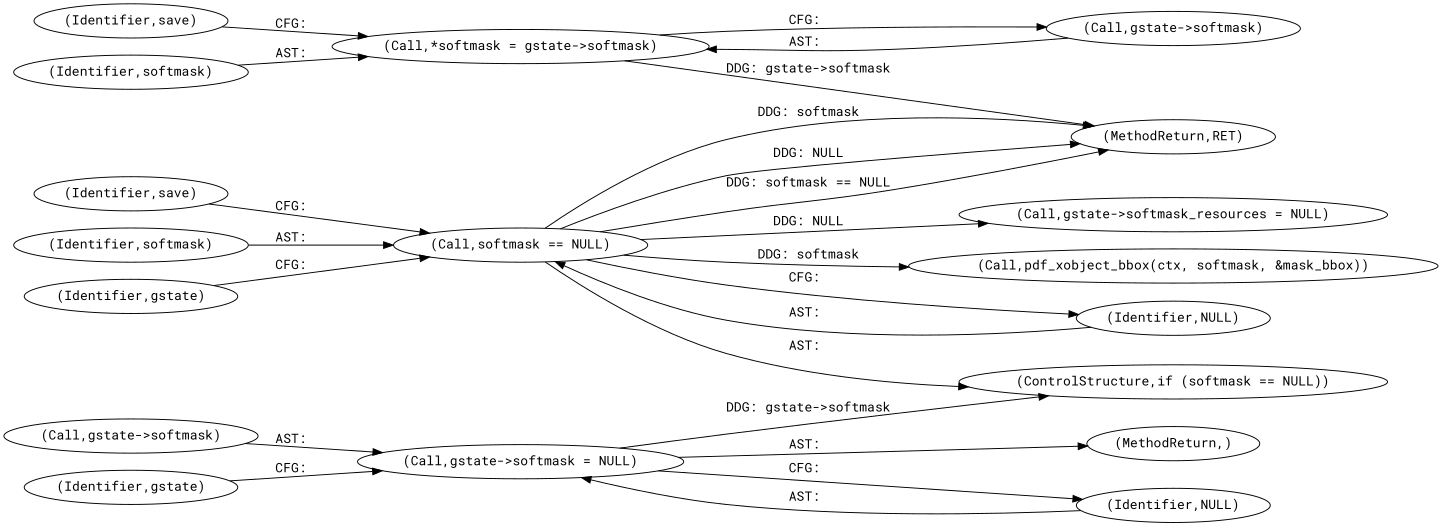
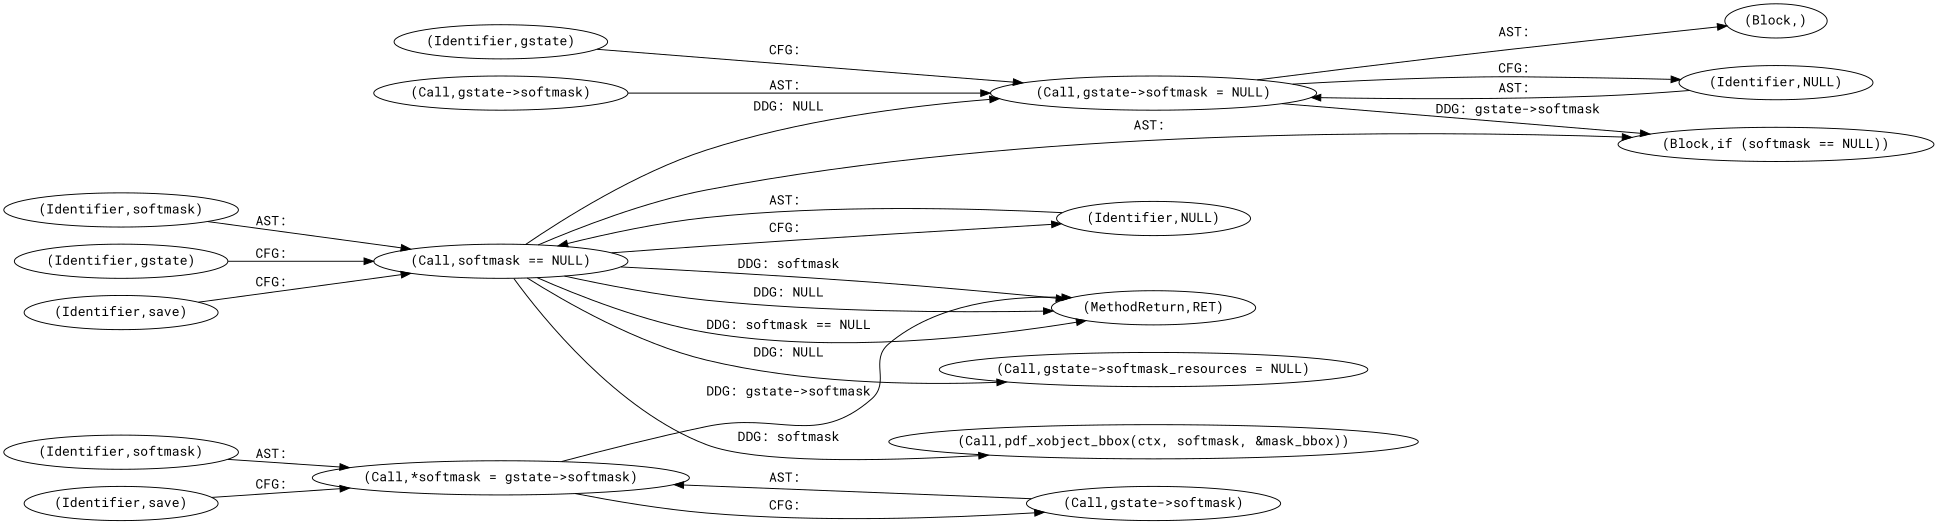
edge "(Call,softmask == NULL)" -> "(Call,gstate->softmask = NULL)": added, label "DDG: NULL"
node "(ControlStructure,if (softmask == NULL))": label "(ControlStructure,if (softmask == NULL))" -> "(Block,if (softmask == NULL))"
node "(MethodReturn,)": label "(MethodReturn,)" -> "(Block,)"
